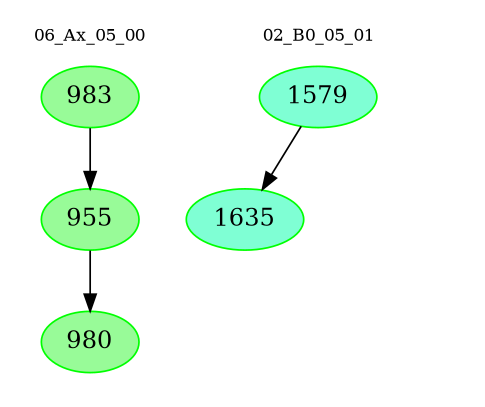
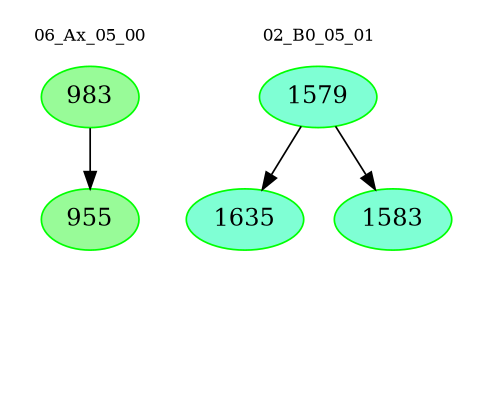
node "1583": added
node "980": removed
